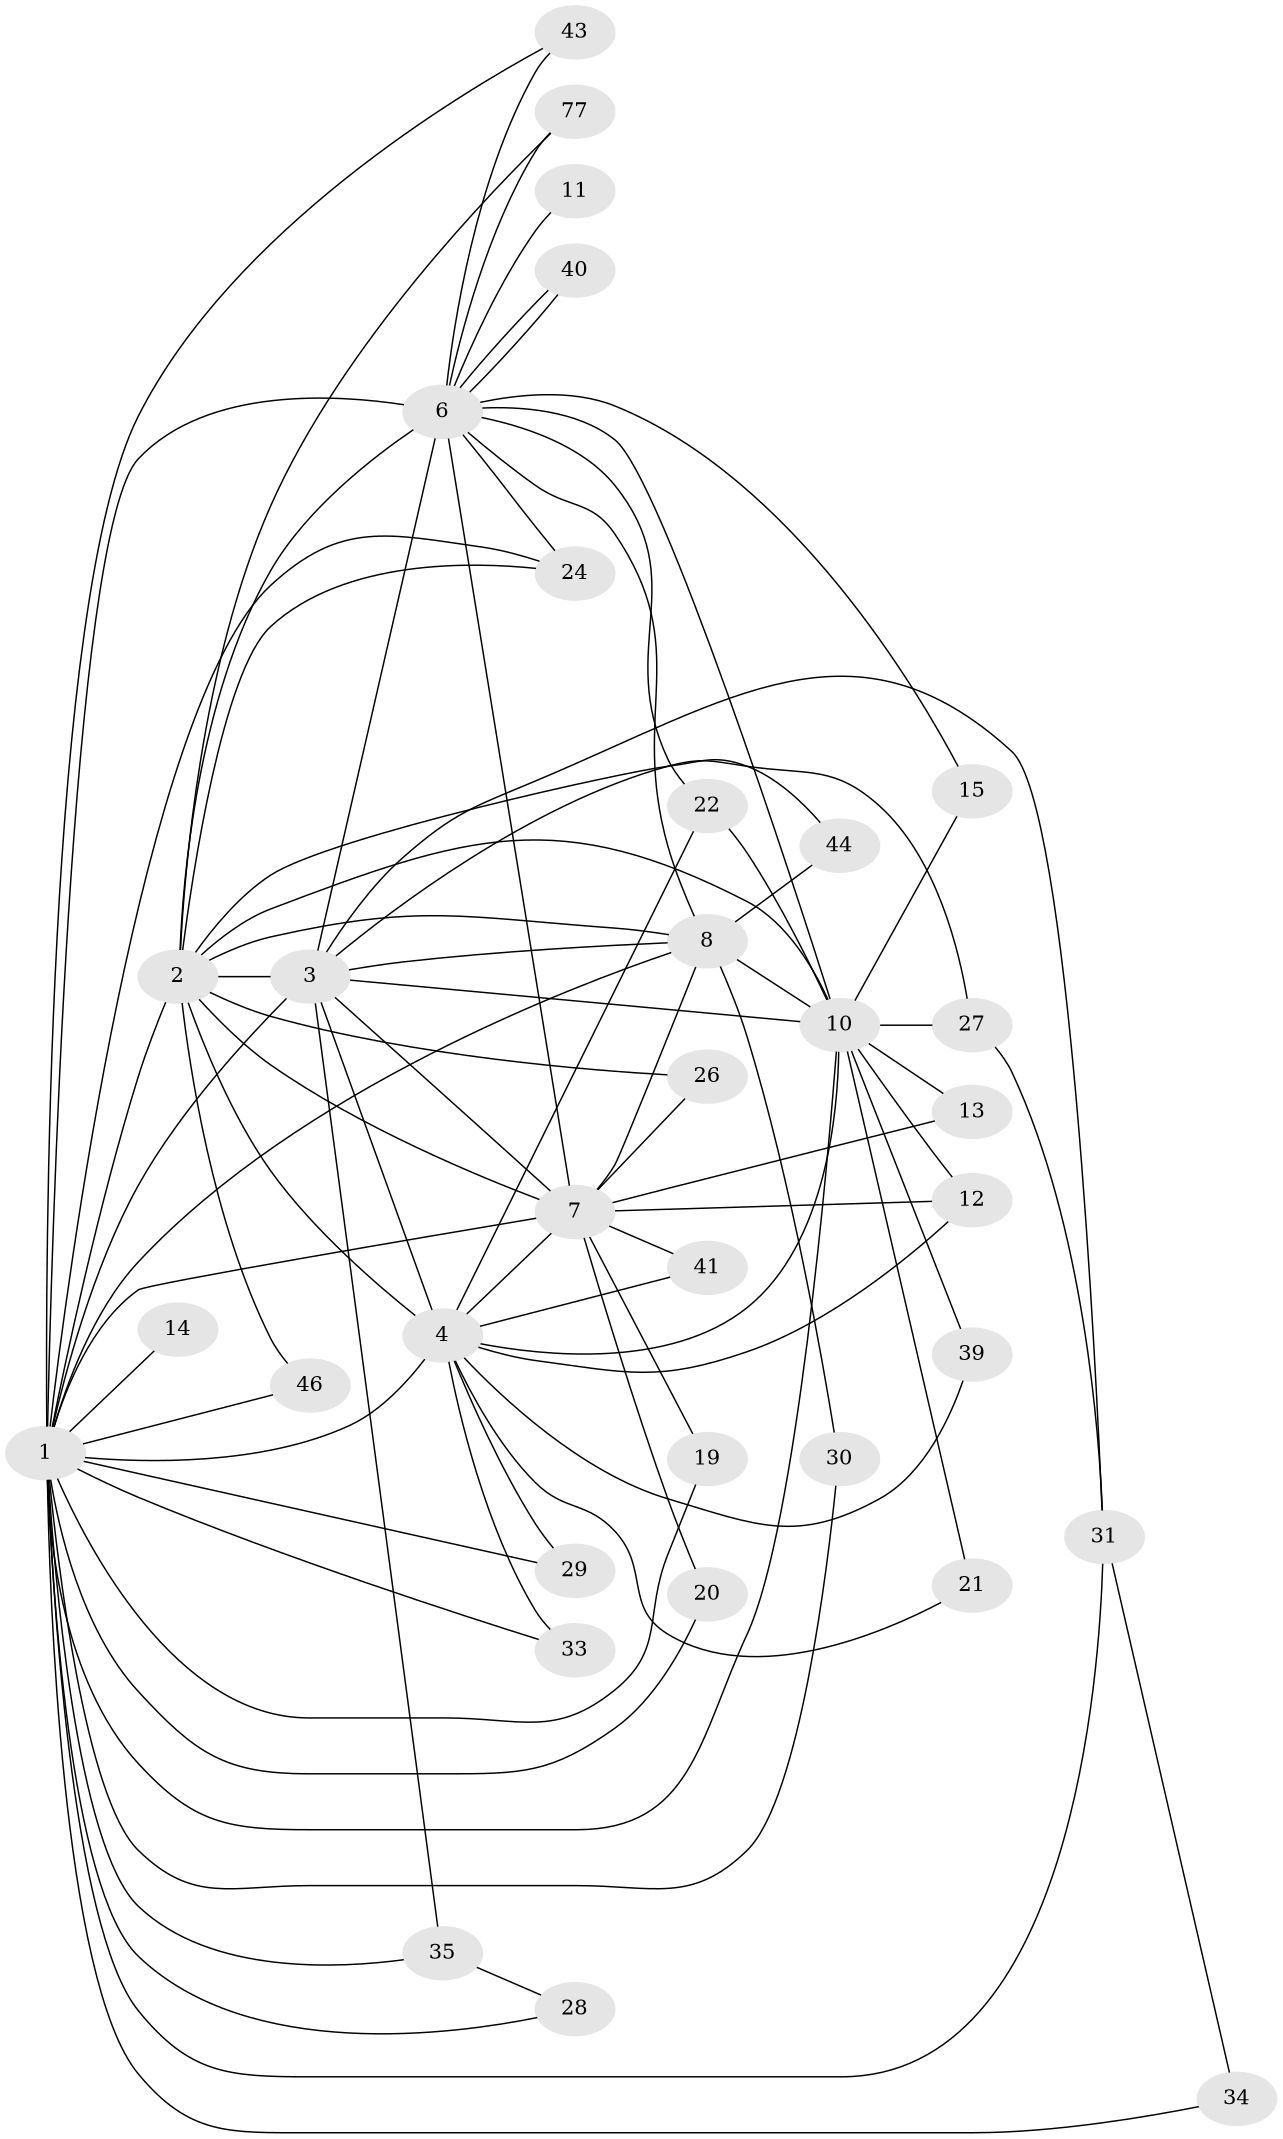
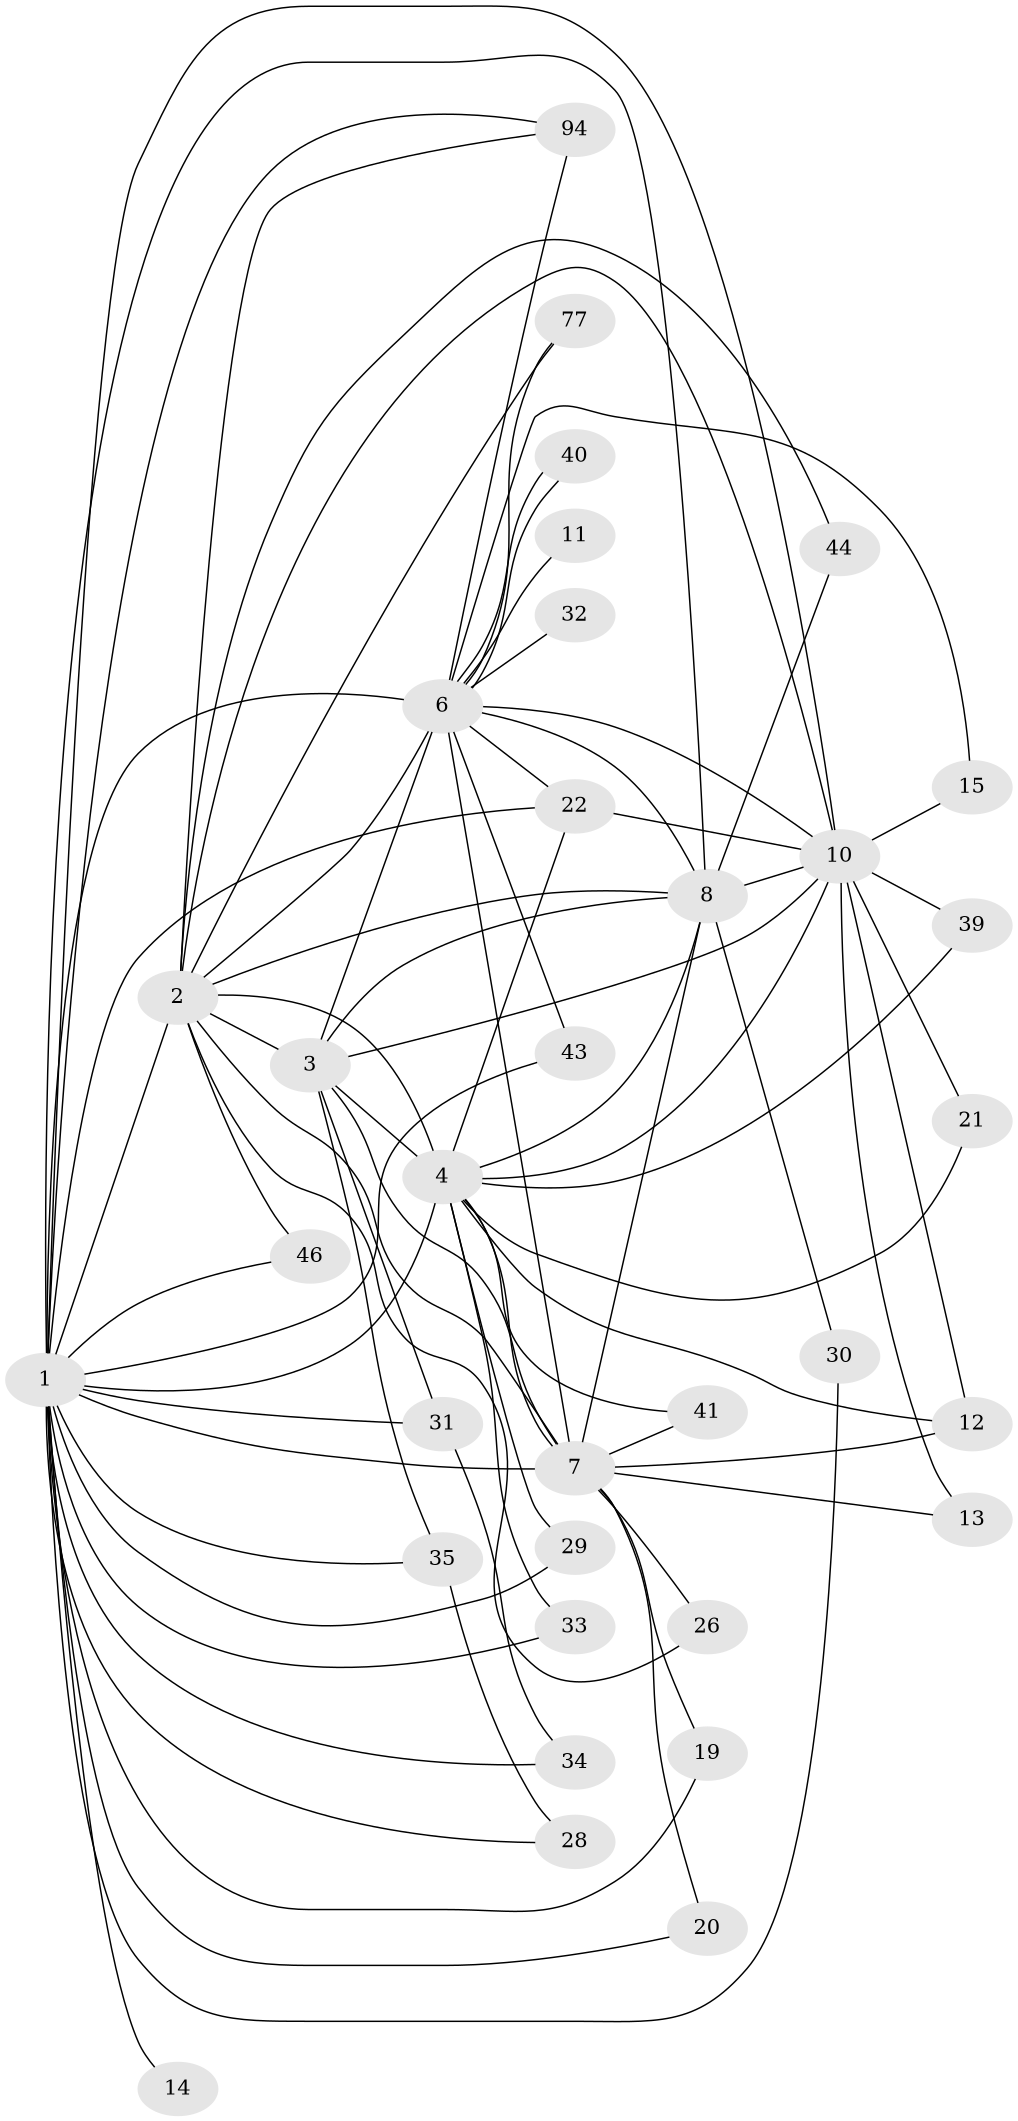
node "24": label "24" -> "94"
node "32": added
node "27": removed
edge "8" -- "4": added
edge "3" -- "1": now "22" -- "1"
